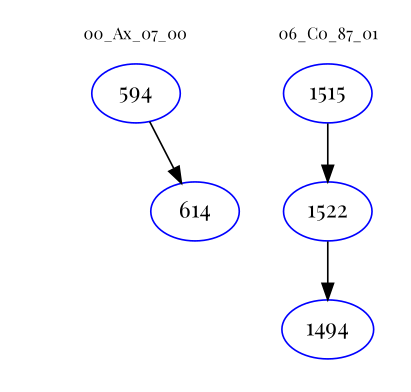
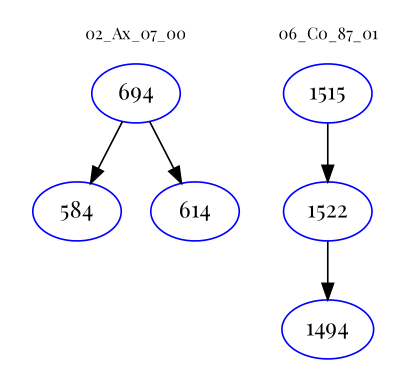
cluster "00_Ax_07_00": label "00_Ax_07_00" -> "02_Ax_07_00"
node "594": label "594" -> "694"
node "584": added
